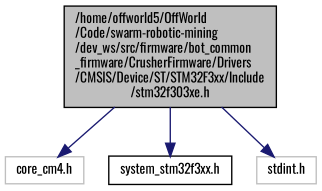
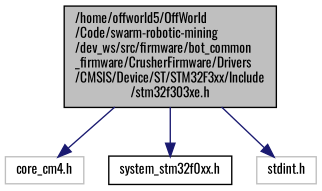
node "system_stm32f3xx.h": label "system_stm32f3xx.h" -> "system_stm32f0xx.h"
